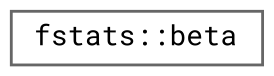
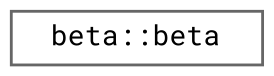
node "fstats::beta": label "fstats::beta" -> "beta::beta"
